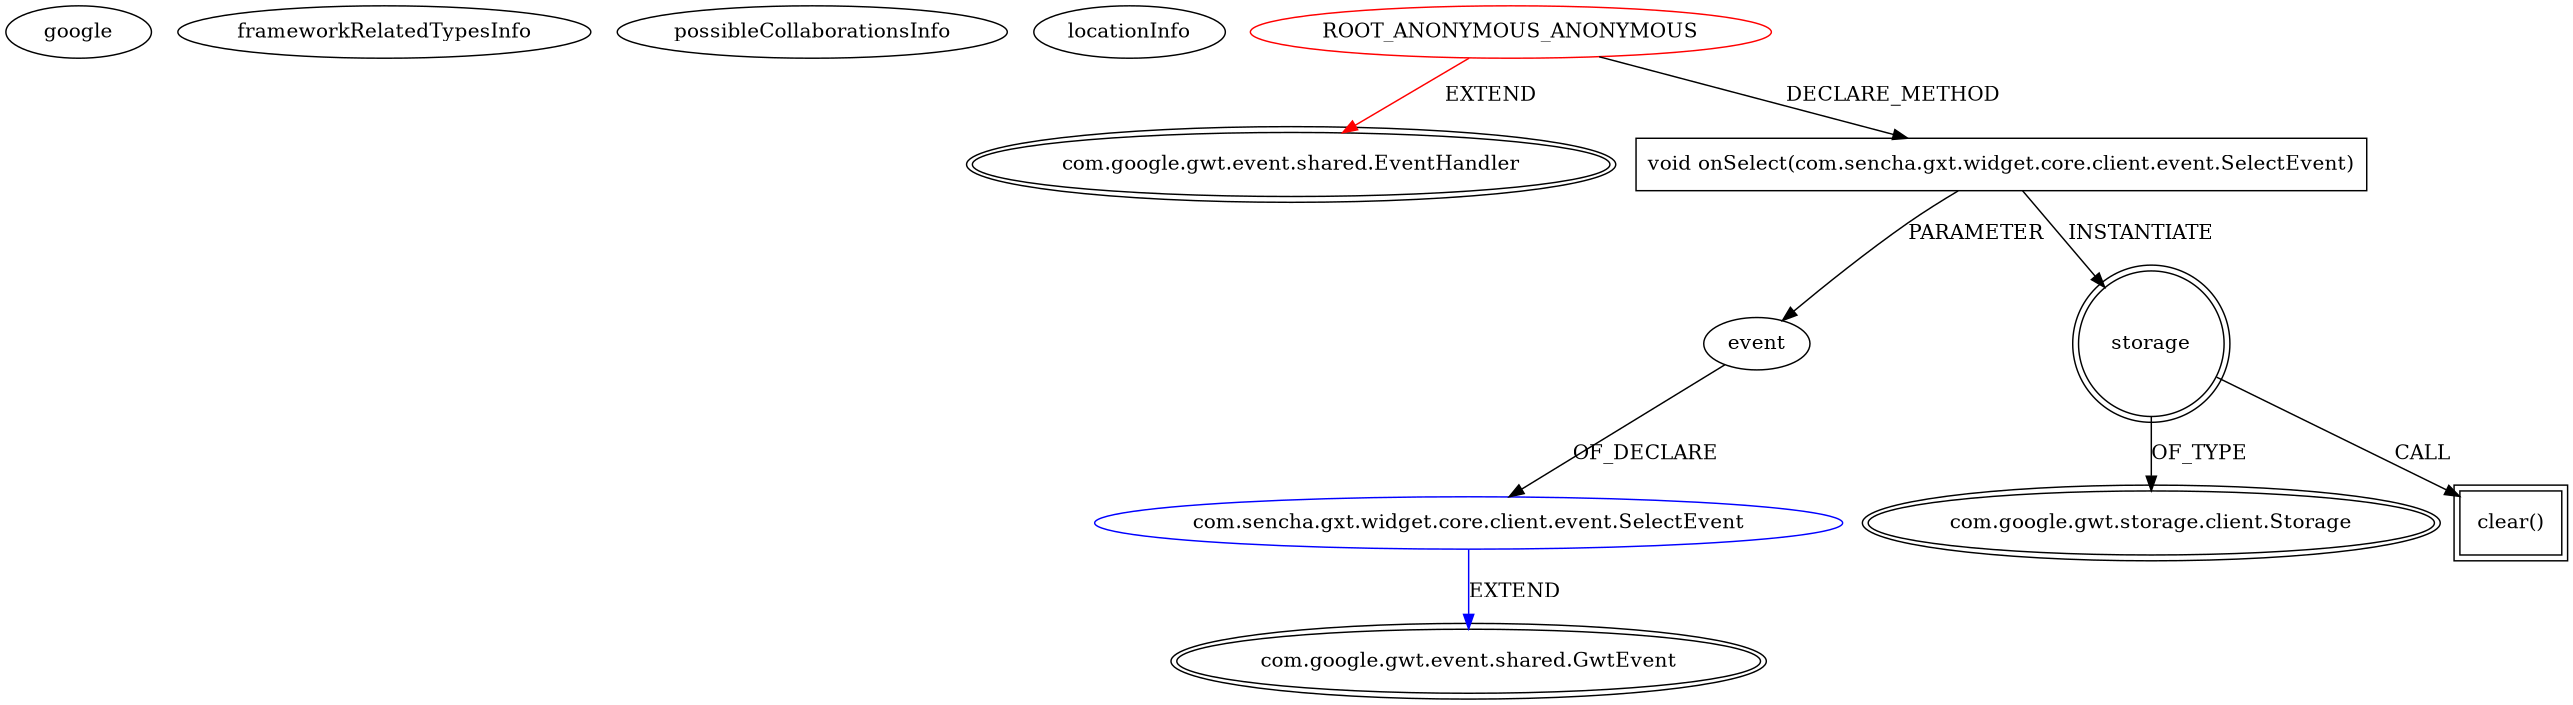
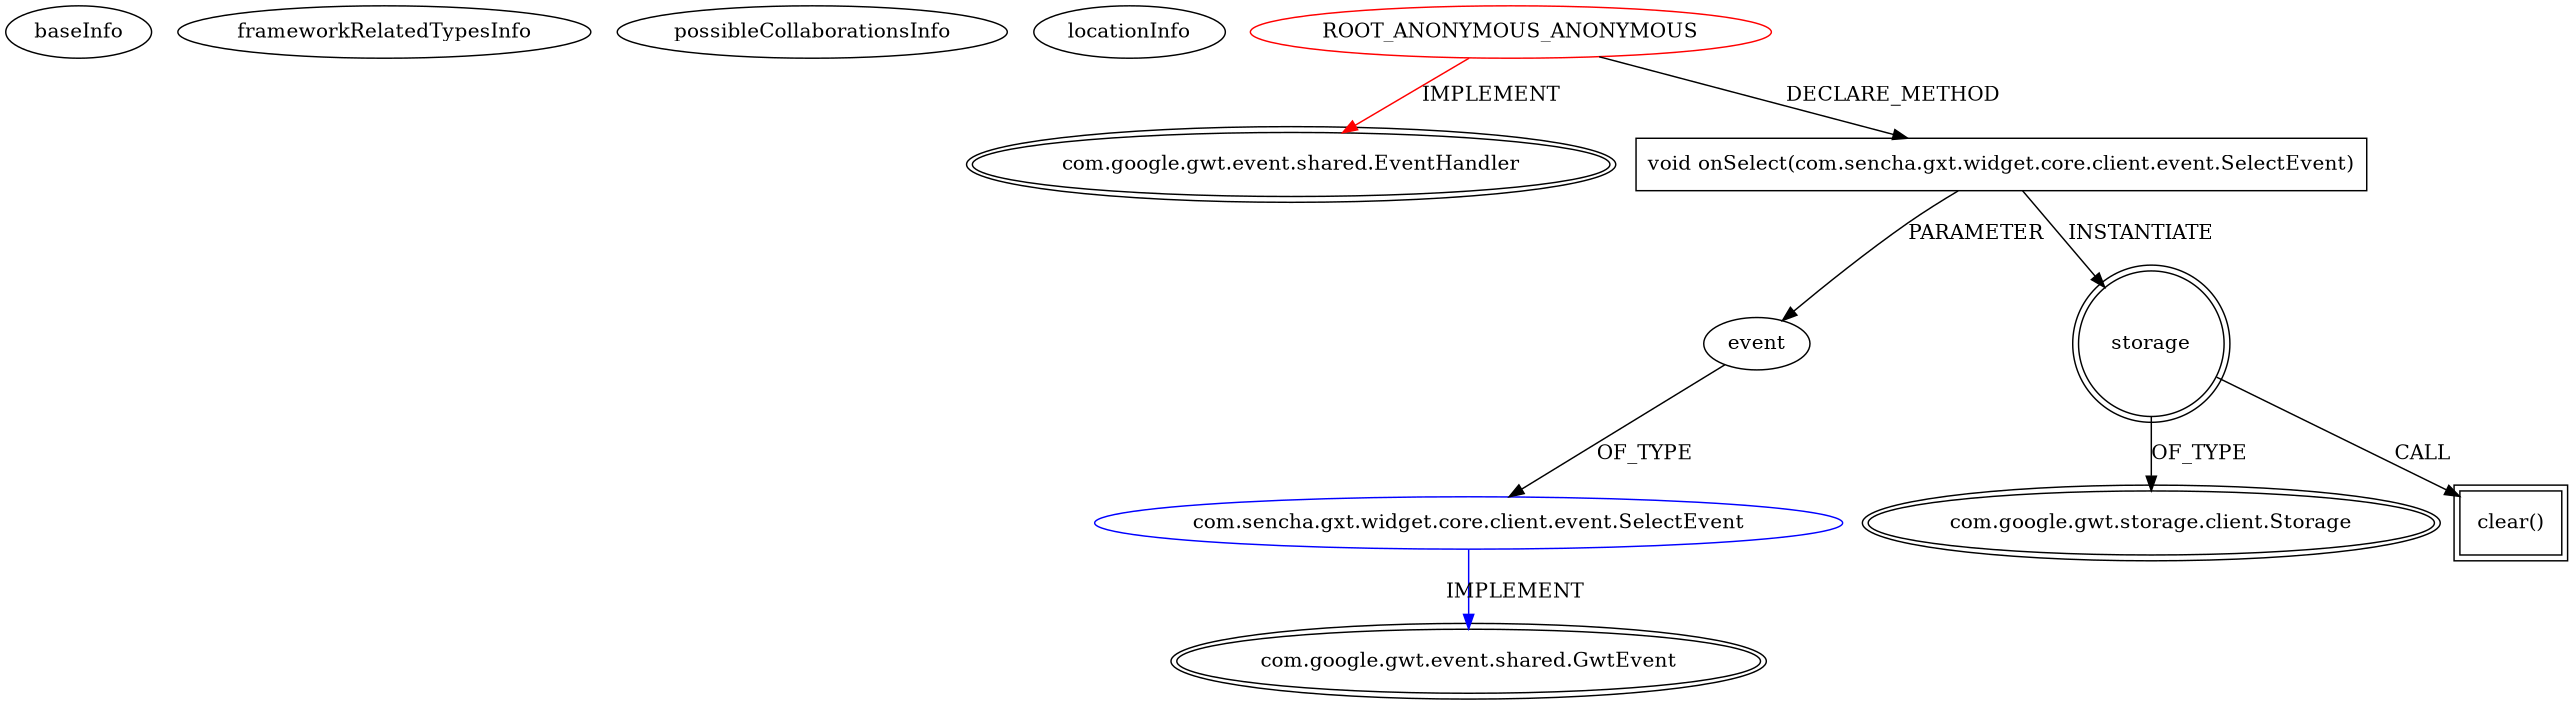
node "google": label "google" -> "baseInfo"
edge "ROOT_ANONYMOUS_ANONYMOUS" -> "com.google.gwt.event.shared.EventHandler": label "EXTEND" -> "IMPLEMENT"
edge "event" -> "com.sencha.gxt.widget.core.client.event.SelectEvent": label "OF_DECLARE" -> "OF_TYPE"
edge "com.sencha.gxt.widget.core.client.event.SelectEvent" -> "com.google.gwt.event.shared.GwtEvent": label "EXTEND" -> "IMPLEMENT"
